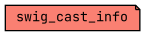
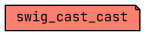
node "swig_cast_info": label "swig_cast_info" -> "swig_cast_cast"
